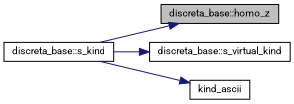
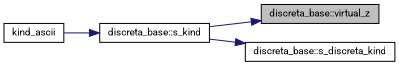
node "discreta_base::homo_z": label "discreta_base::homo_z" -> "discreta_base::virtual_z"
node "discreta_base::s_virtual_kind": label "discreta_base::s_virtual_kind" -> "discreta_base::s_discreta_kind"
edge "discreta_base::s_kind" -> "kind_ascii": reversed
